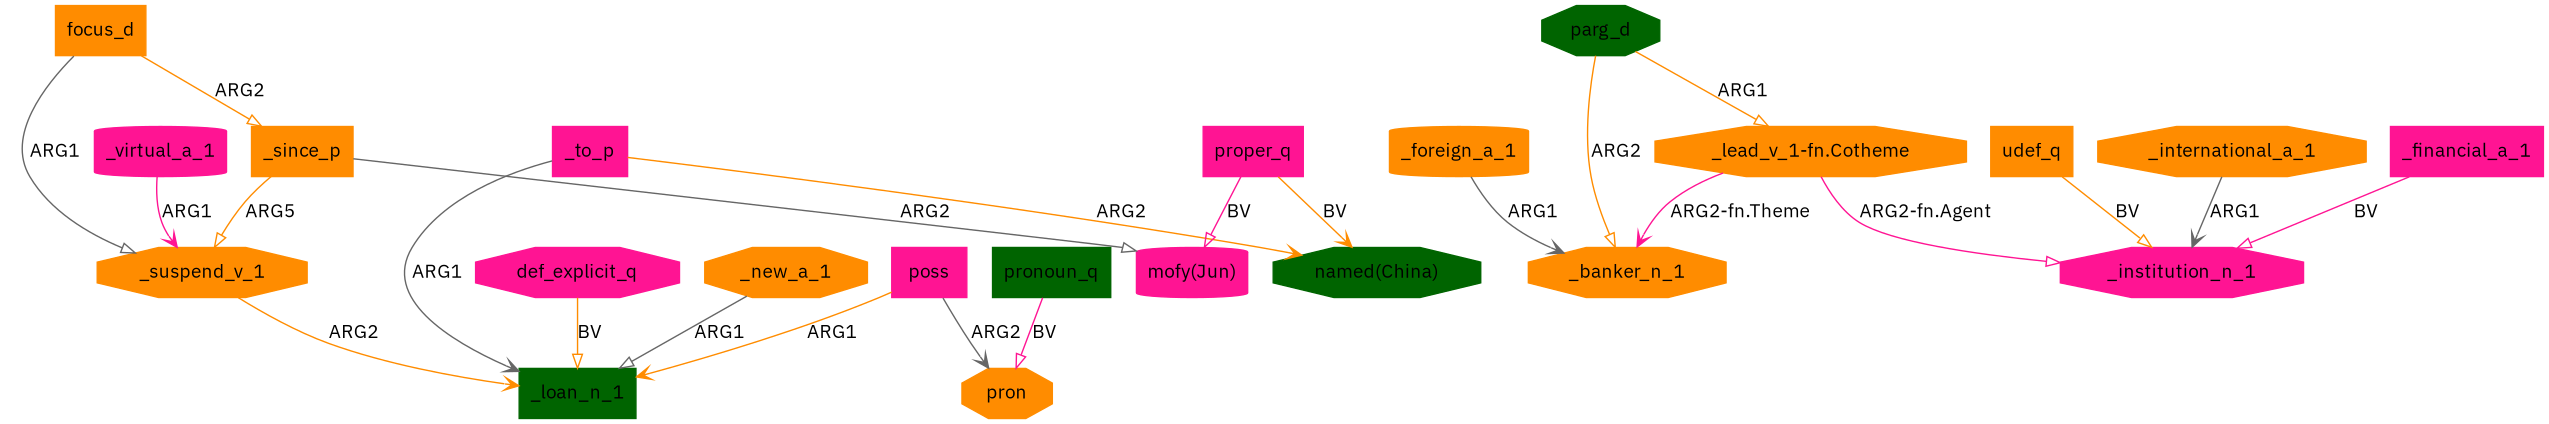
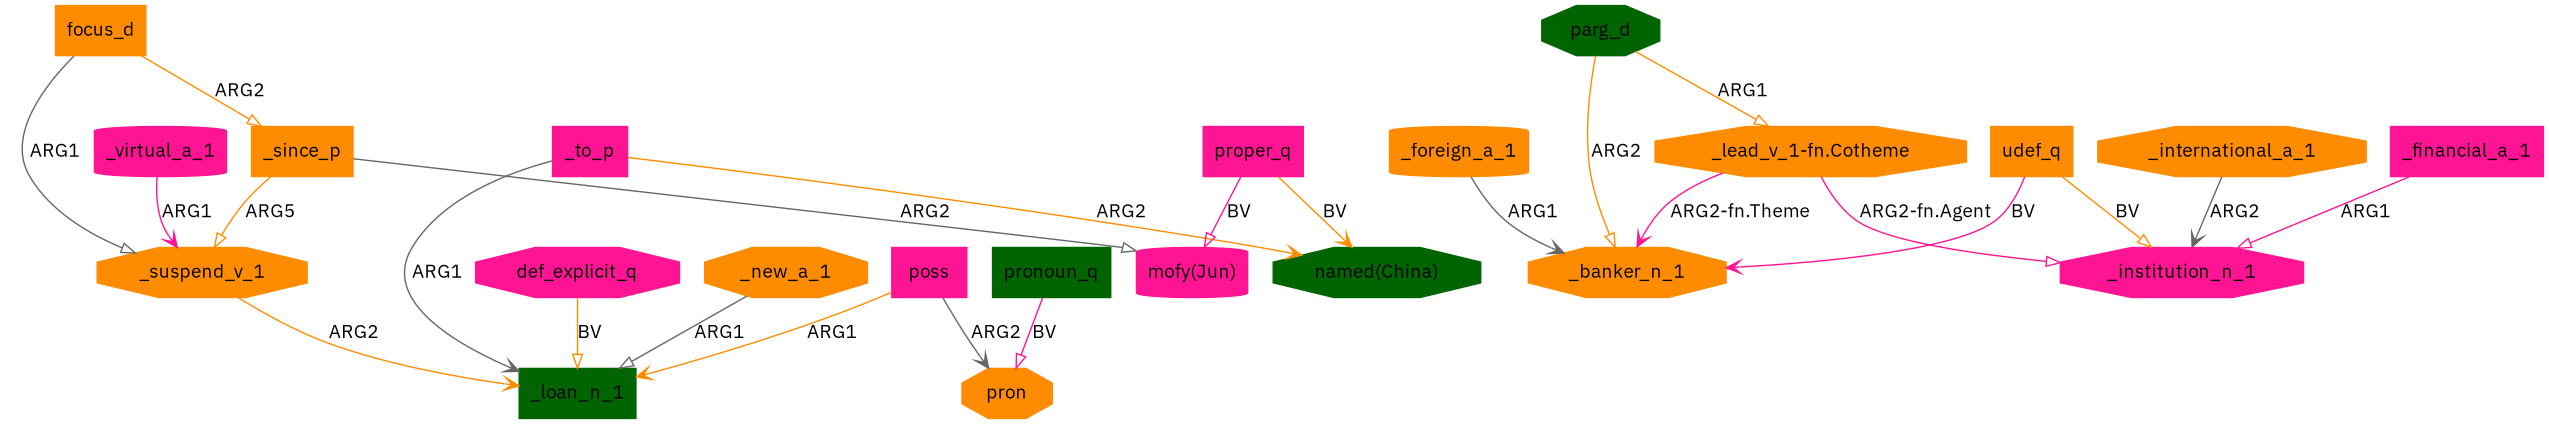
edge "_international_a_1" -> "_institution_n_1": label "ARG1" -> "ARG2"
edge "_financial_a_1" -> "_institution_n_1": label "BV" -> "ARG1"
edge "udef_q" -> "_banker_n_1": added, label "BV"
